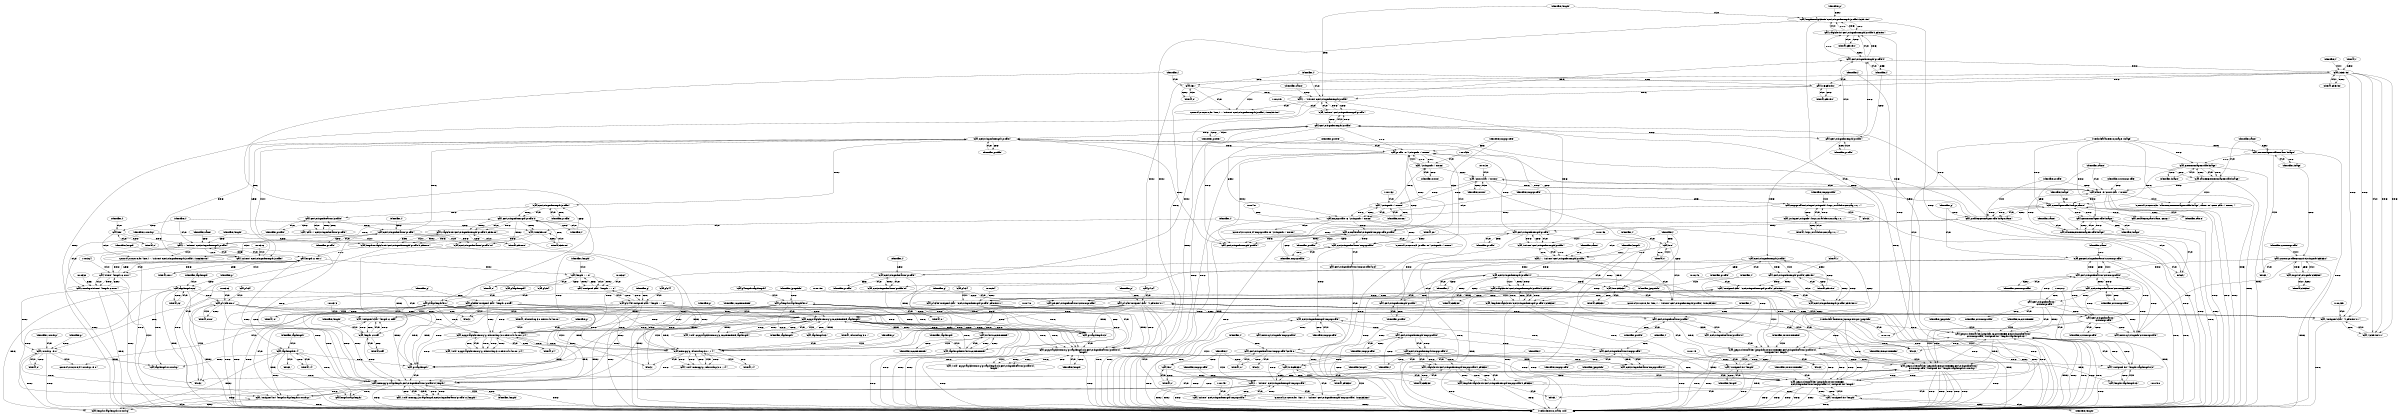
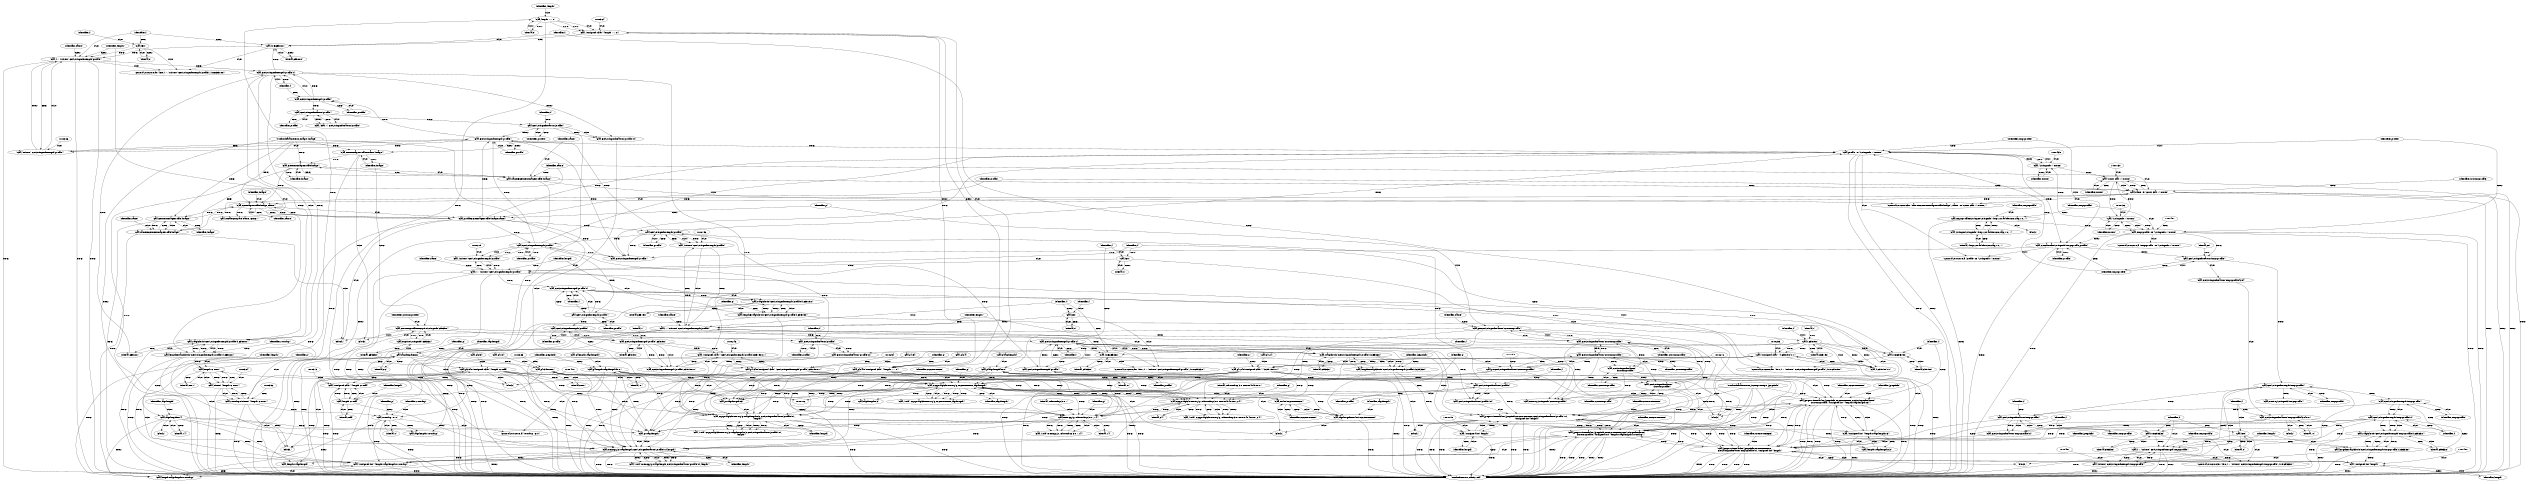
edge "(Call,(unsigned char) (length >> 8))" -> "(Call,length >> 8)": now "(Call,(unsigned char) (length >> 8))" -> "(Call,i+=65500L)"
edge "1000383" -> "(Call,p[13]=0x00)": label "AST: " -> "CFG: "
